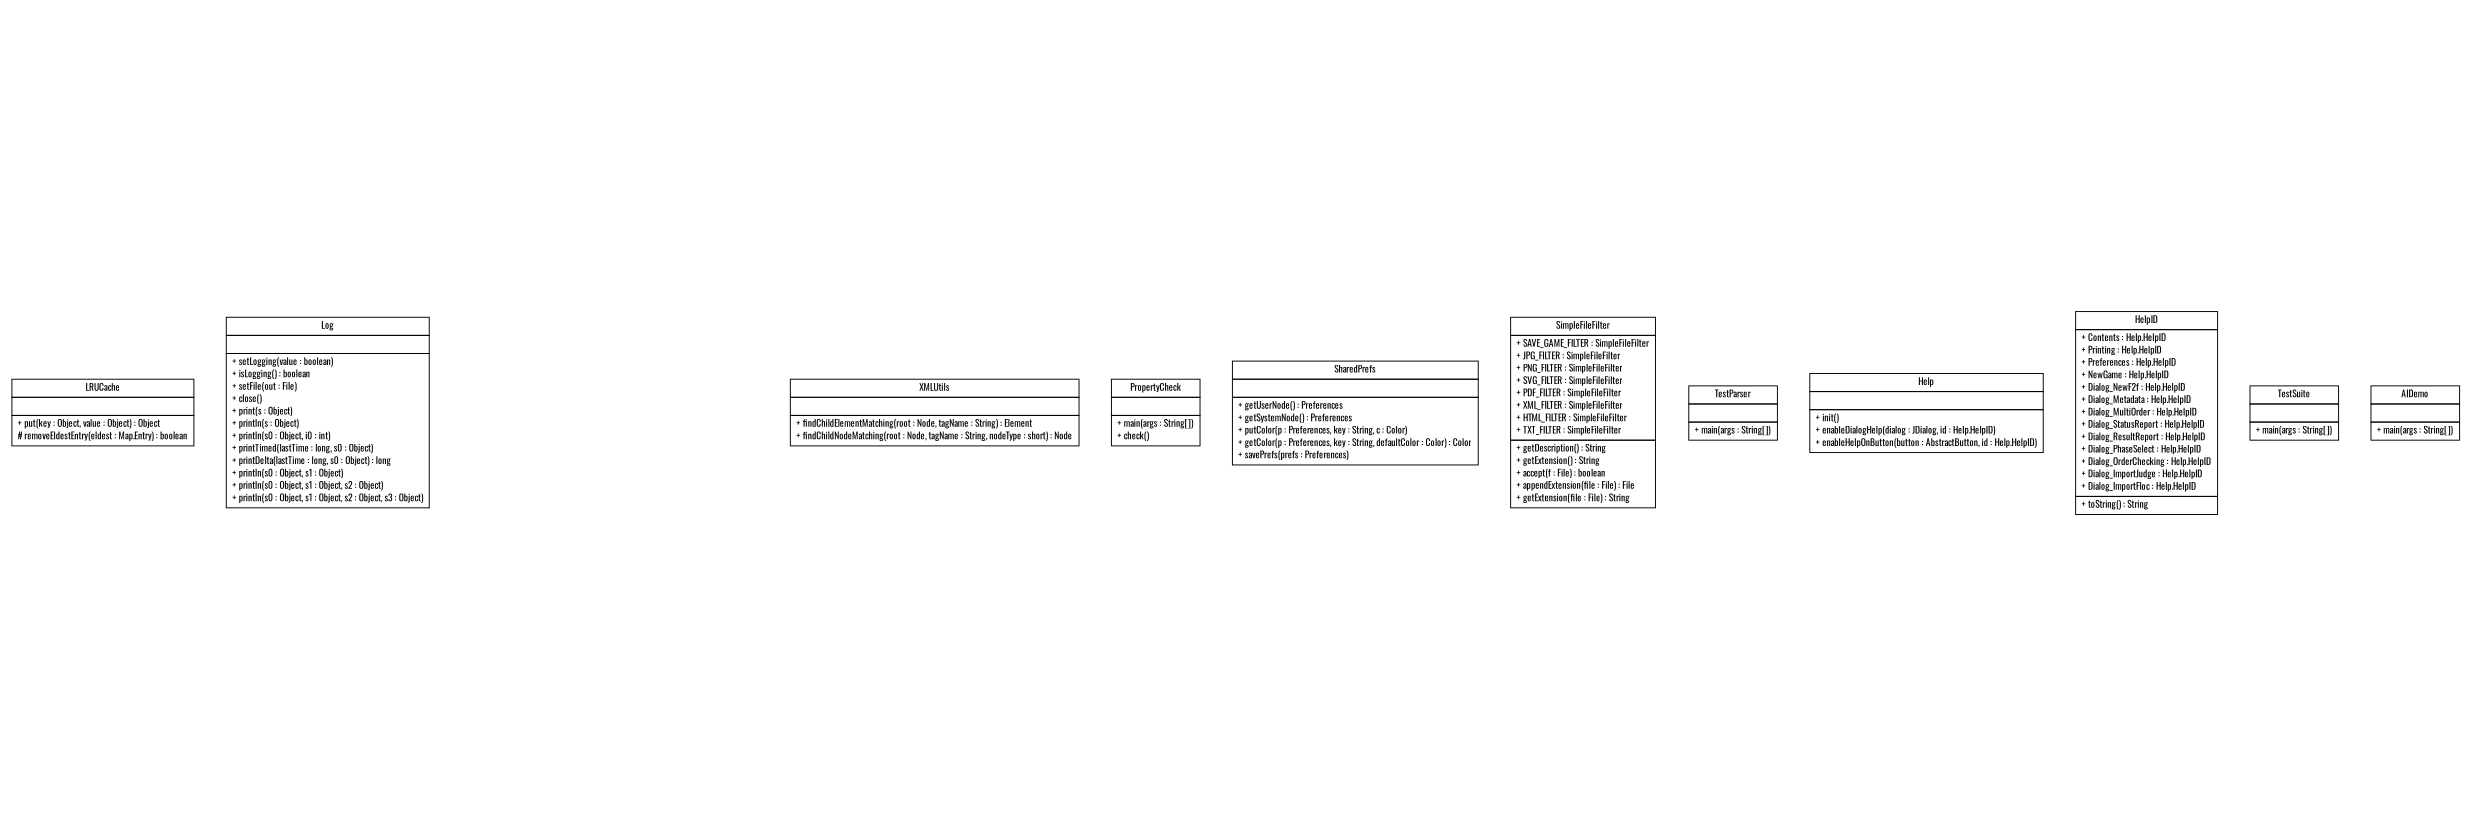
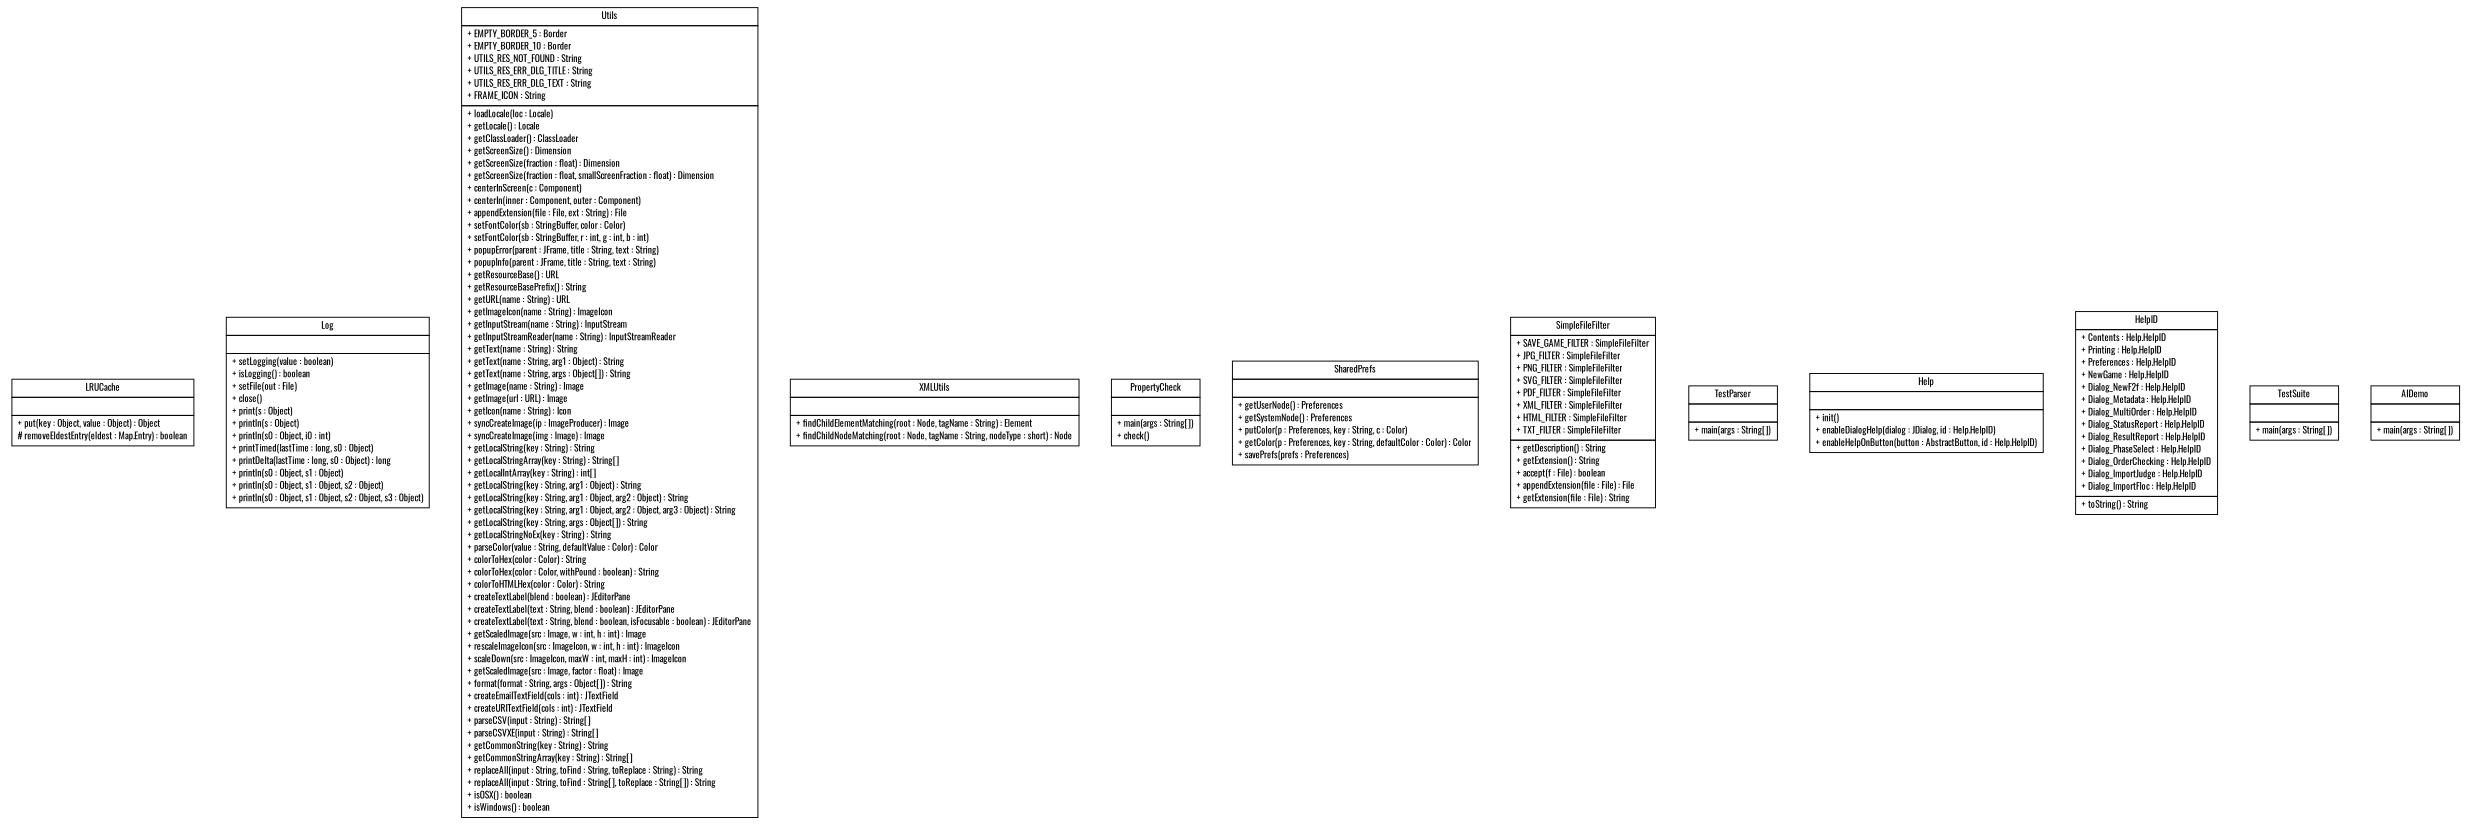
node "Utils": added
